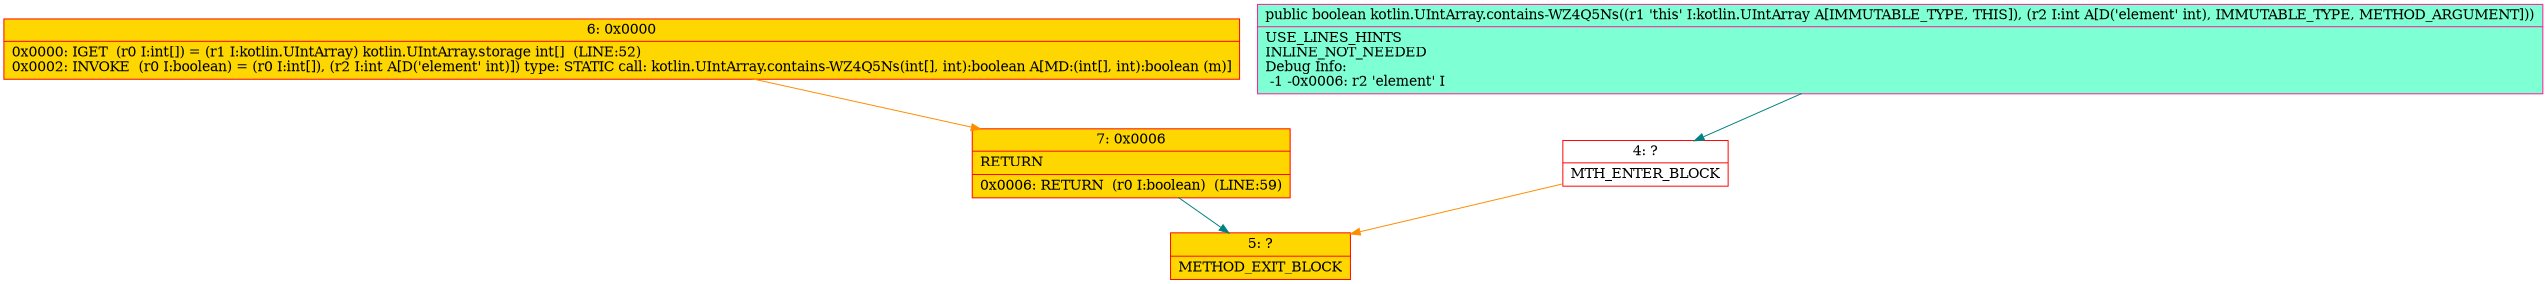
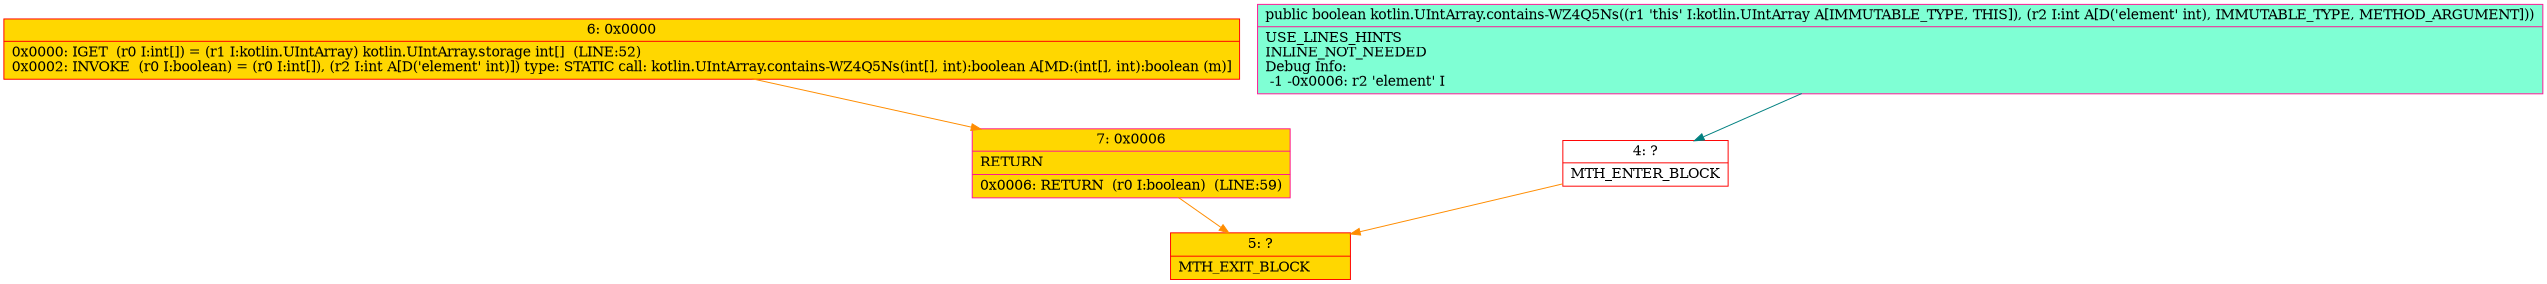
node "7: 0x0006": color red -> deeppink
edge "7: 0x0006" -> "5: ?": color teal -> darkorange
node "5: ?": text "METHOD_EXIT_BLOCK" -> "MTH_EXIT_BLOCK"
